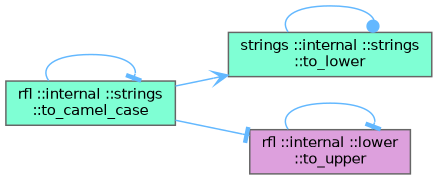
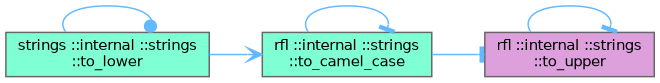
edge "rfl ::internal ::strings ::to_camel_case" -> "strings ::internal ::strings ::to_lower": reversed
node "rfl ::internal ::lower ::to_upper": label "rfl ::internal ::lower ::to_upper" -> "rfl ::internal ::strings ::to_upper"
